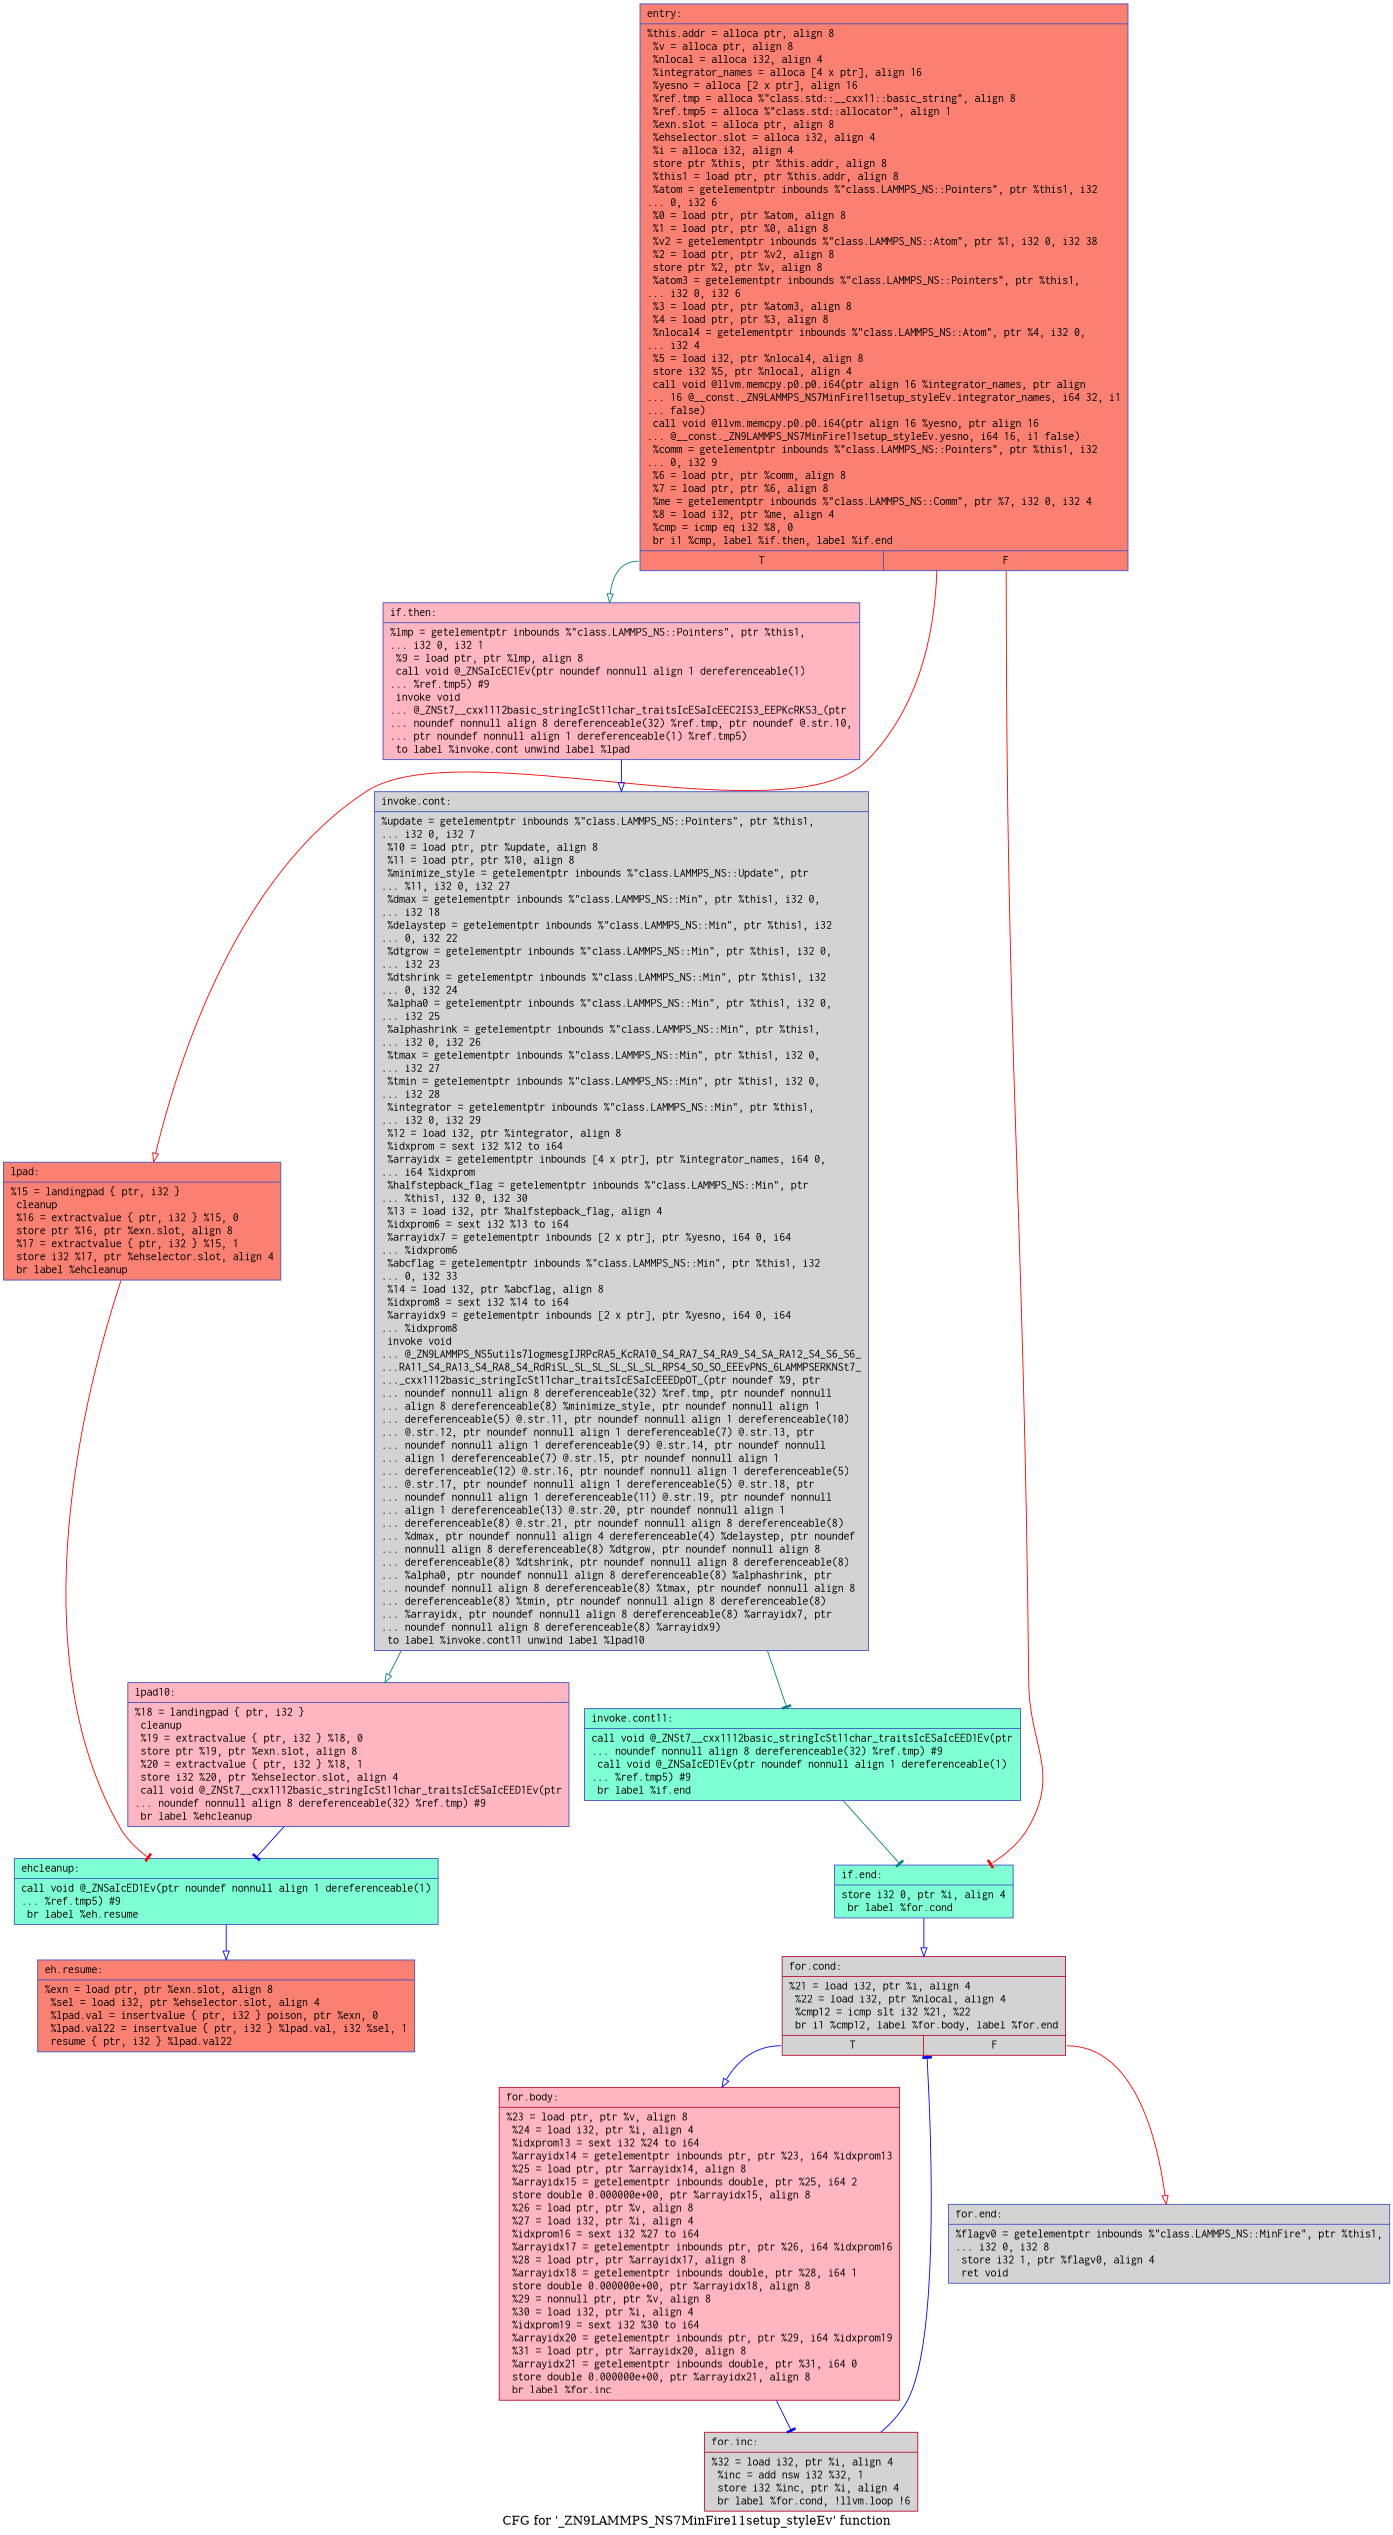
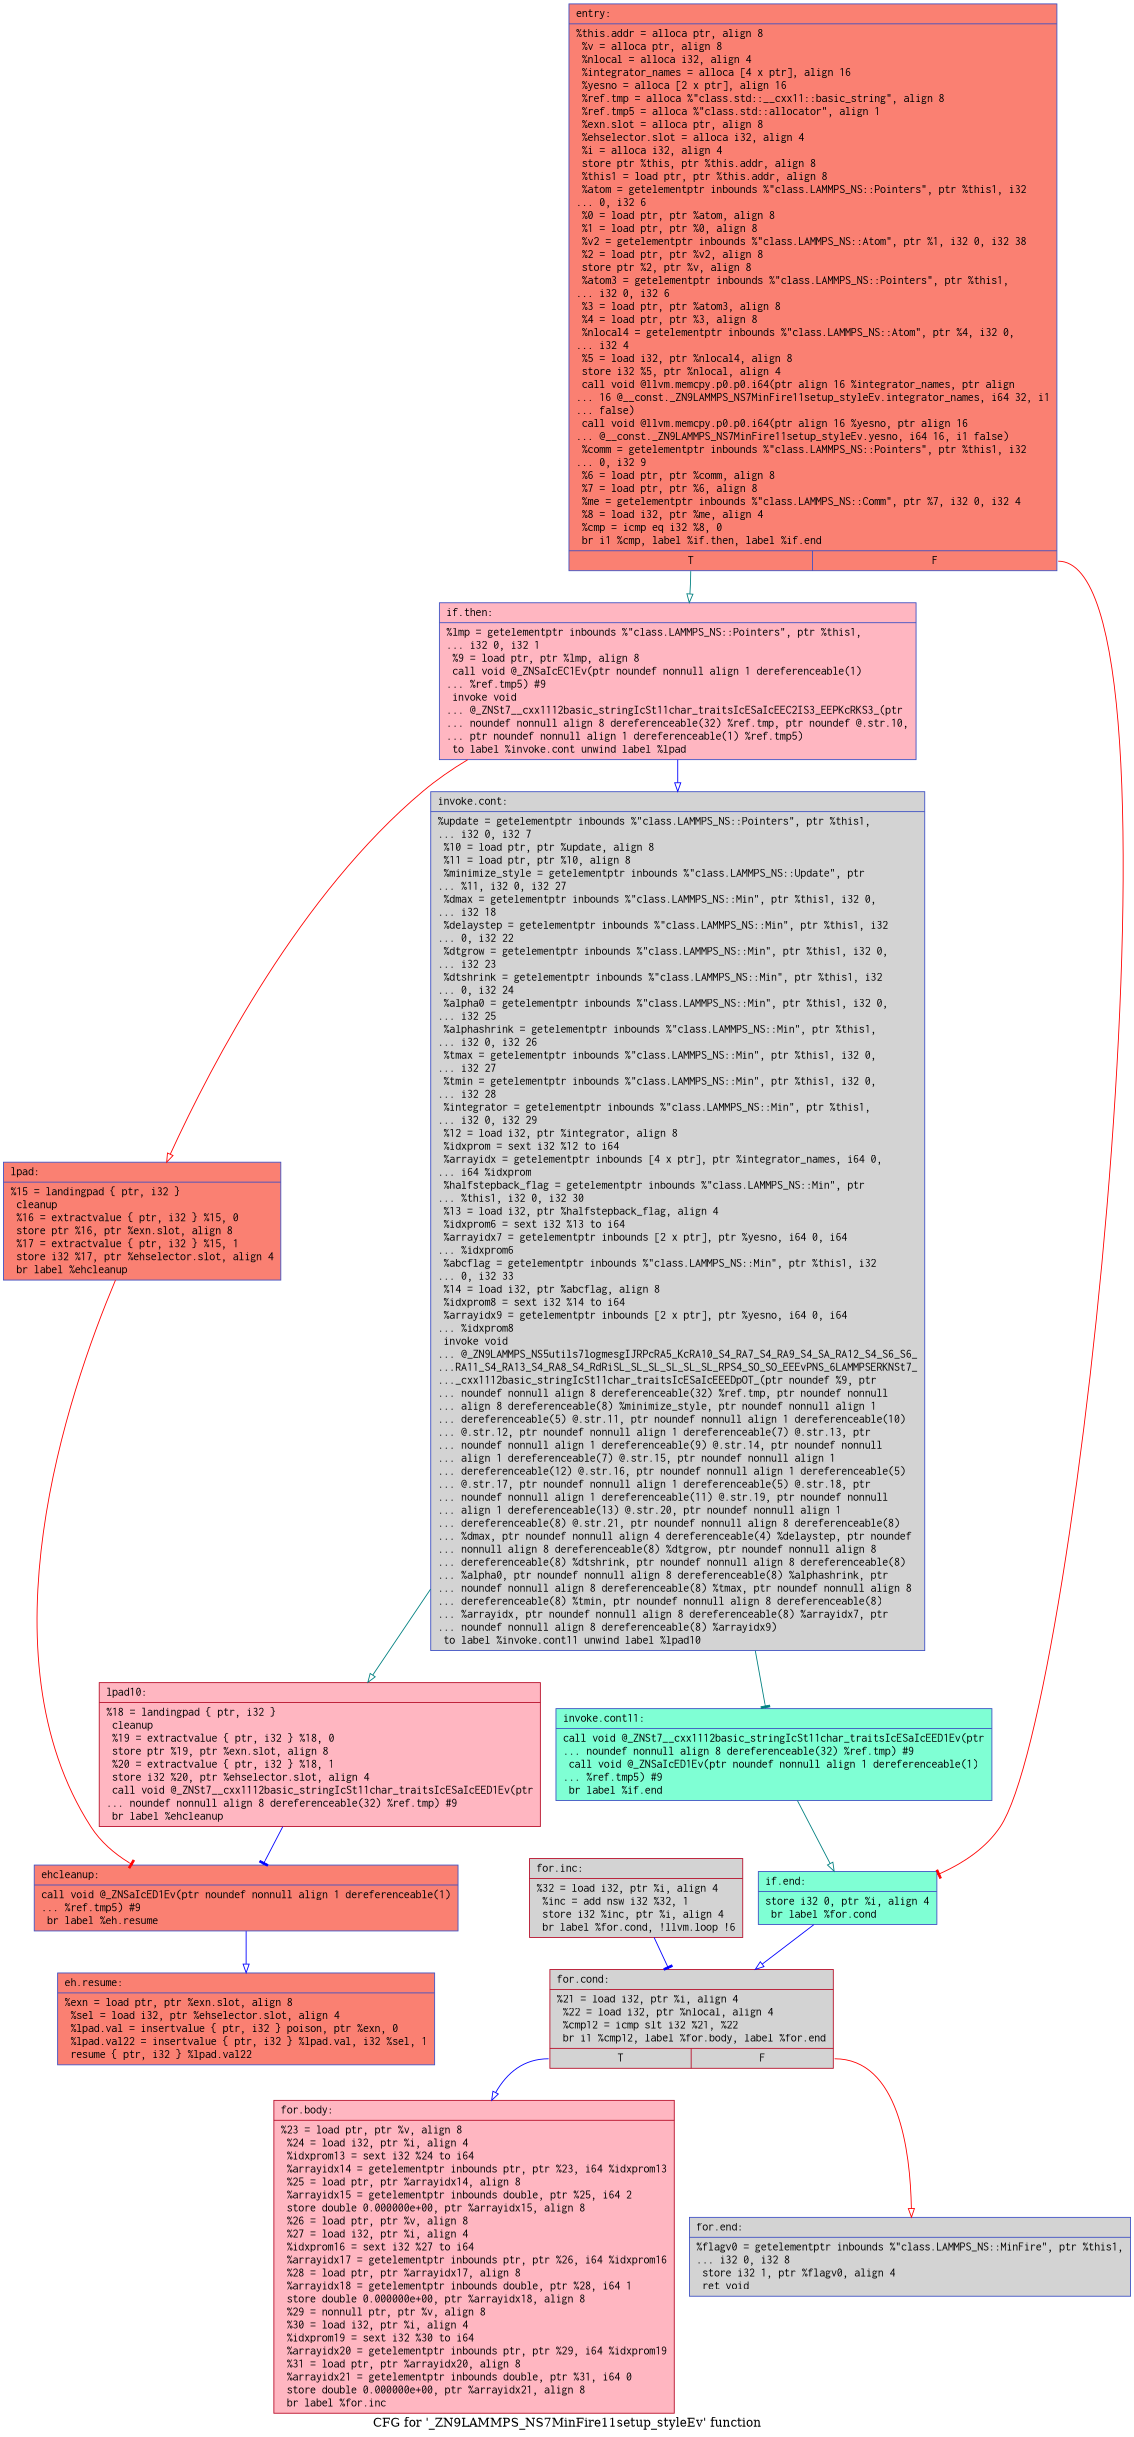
edge "entry:" -> "lpad:": now "if.then:" -> "lpad:"
node "lpad10:": color #3d50c3ff -> #b70d28ff
edge "invoke.cont11:" -> "if.end:": arrowhead tee -> onormal
node "ehcleanup:": fillcolor aquamarine -> salmon
edge "for.body:" -> "for.inc:": removed
